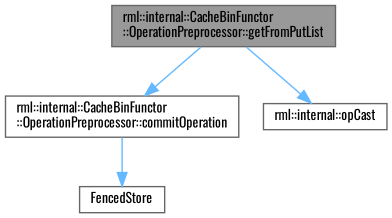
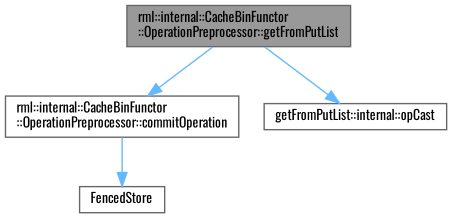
node "rml::internal::opCast": label "rml::internal::opCast" -> "getFromPutList::internal::opCast"
